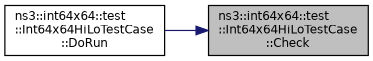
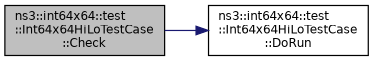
edge "ns3::int64x64::test ::Int64x64HiLoTestCase ::DoRun" -> "ns3::int64x64::test ::Int64x64HiLoTestCase ::Check": reversed
